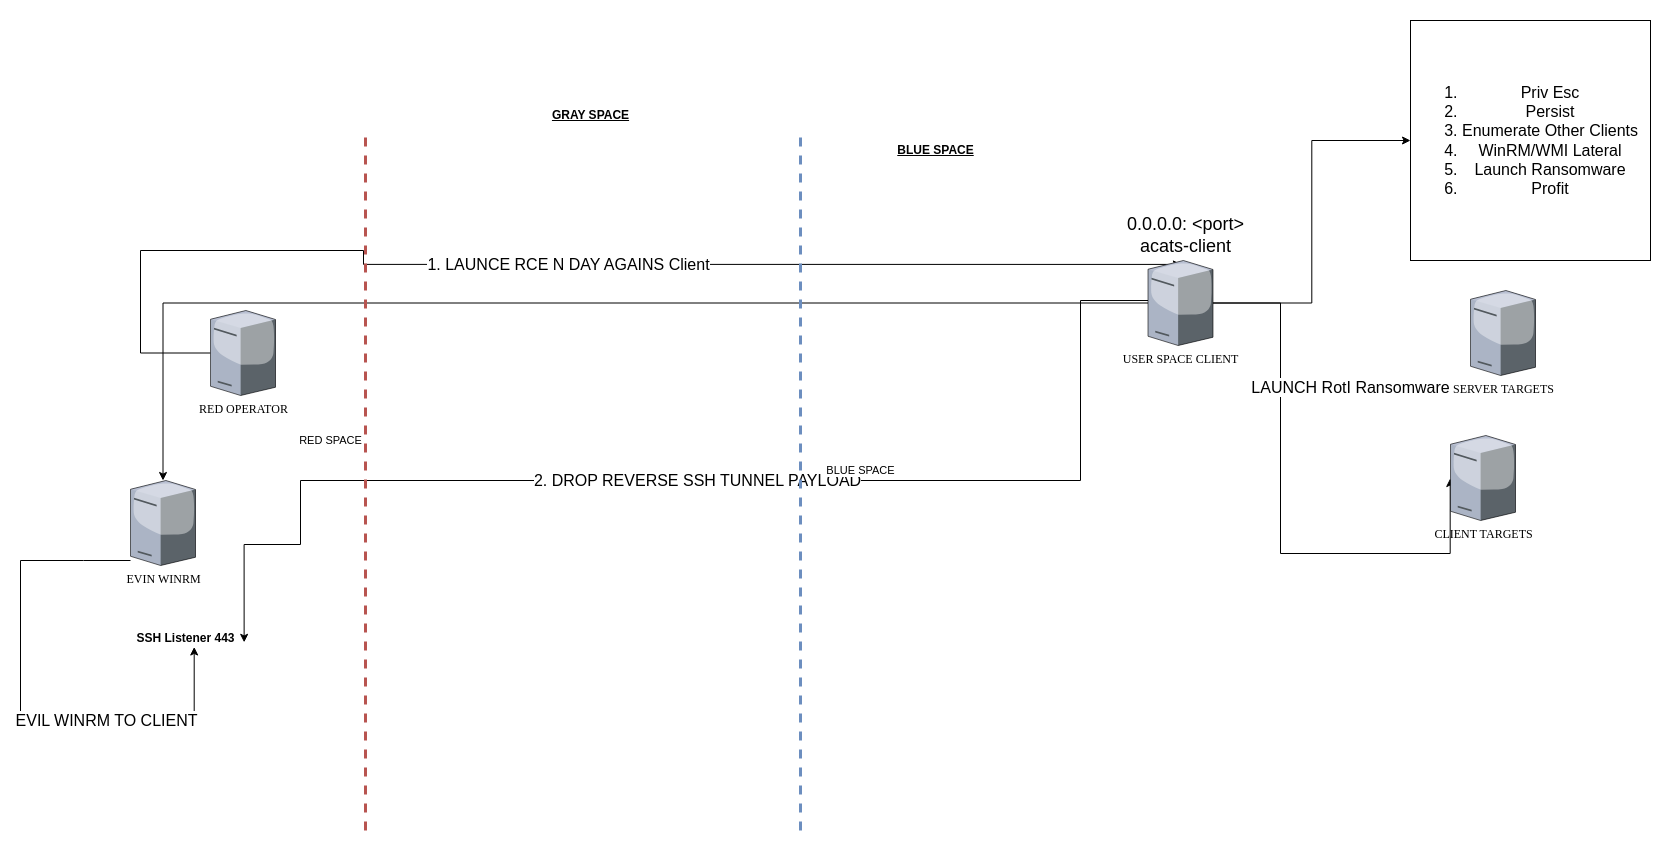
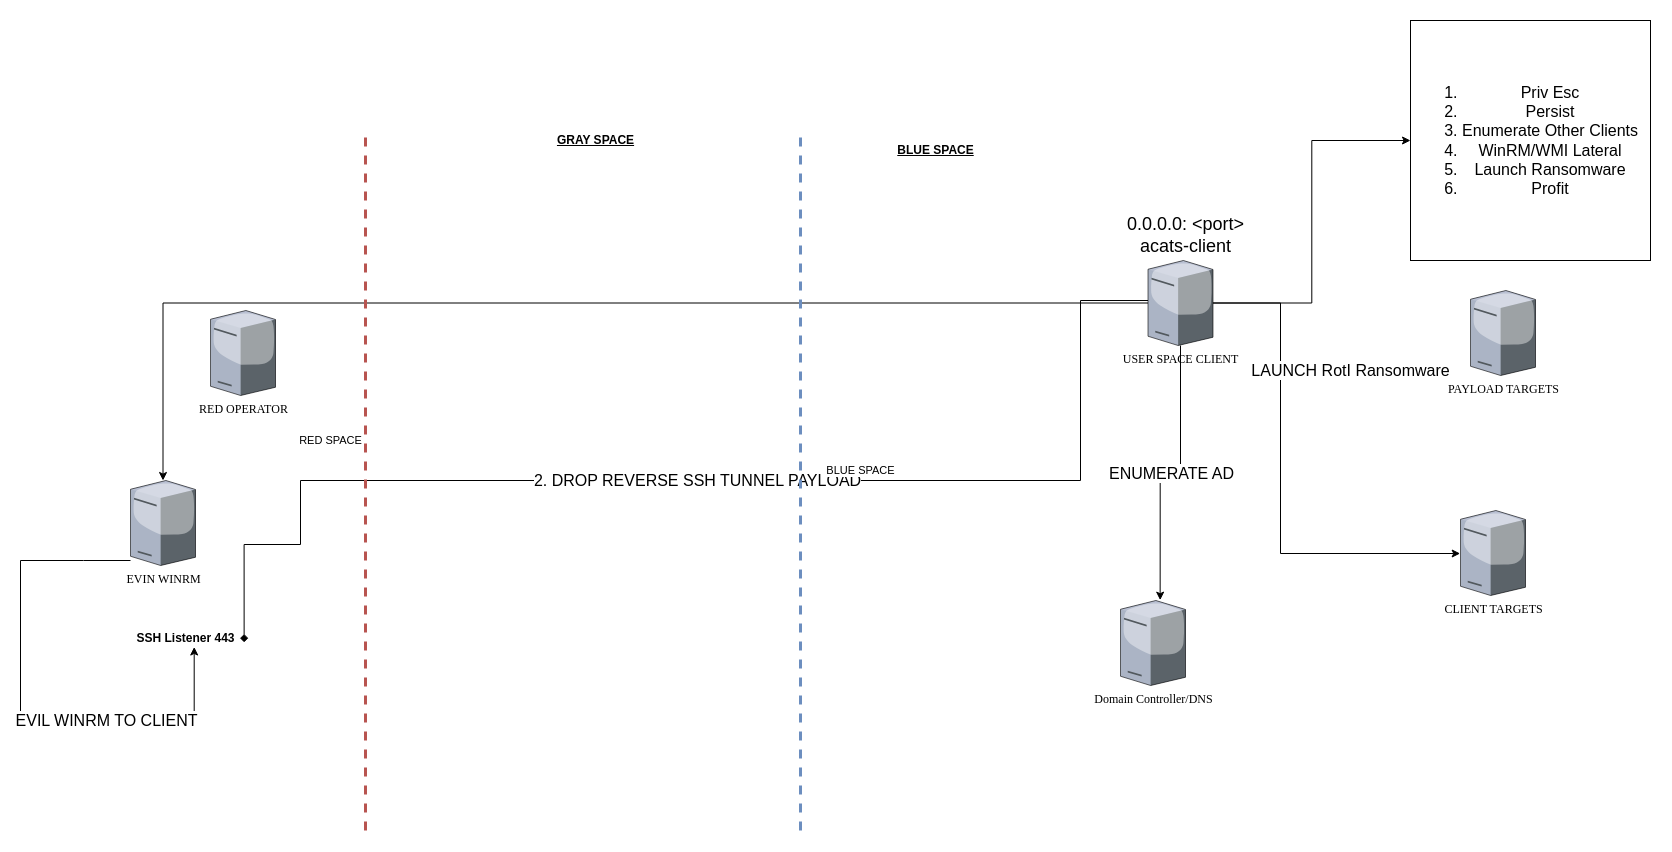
node "GRAY SPACE": moved (591, 116) -> (596, 141)
edge "RED OPERATOR" -> "USER SPACE CLIENT": removed, label "1. LAUNCE RCE N DAY AGAINS Client"
node "SERVER TARGETS": label "SERVER TARGETS" -> "PAYLOAD TARGETS"
edge "USER SPACE CLIENT" -> "Domain Controller/DNS": added, label "ENUMERATE AD"
node "CLIENT TARGETS": moved (1483, 478) -> (1493, 553)
edge "USER SPACE CLIENT" -> "SSH Listener 443": arrowhead classic -> diamond
node "Domain Controller/DNS": added
